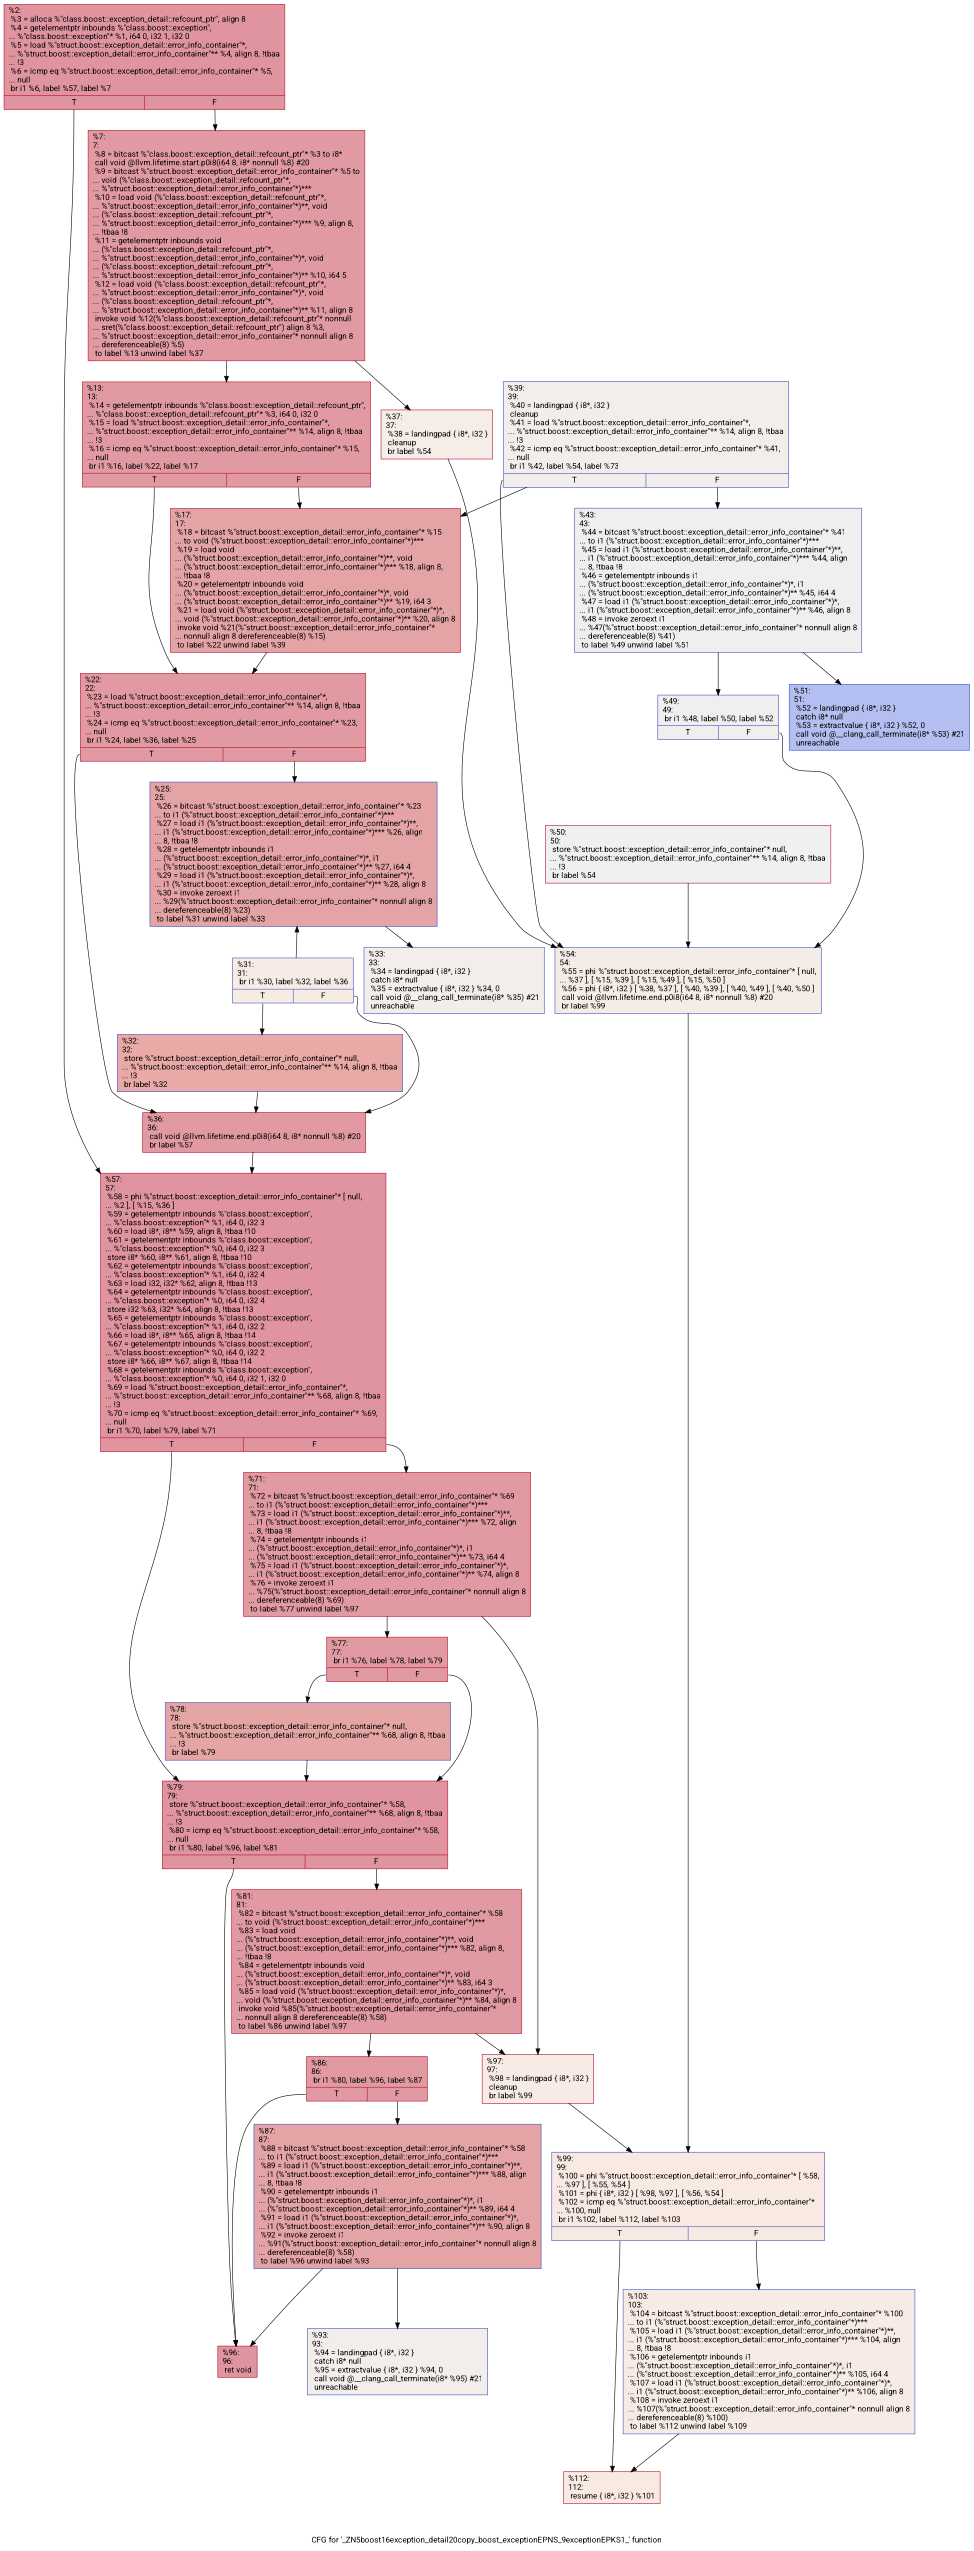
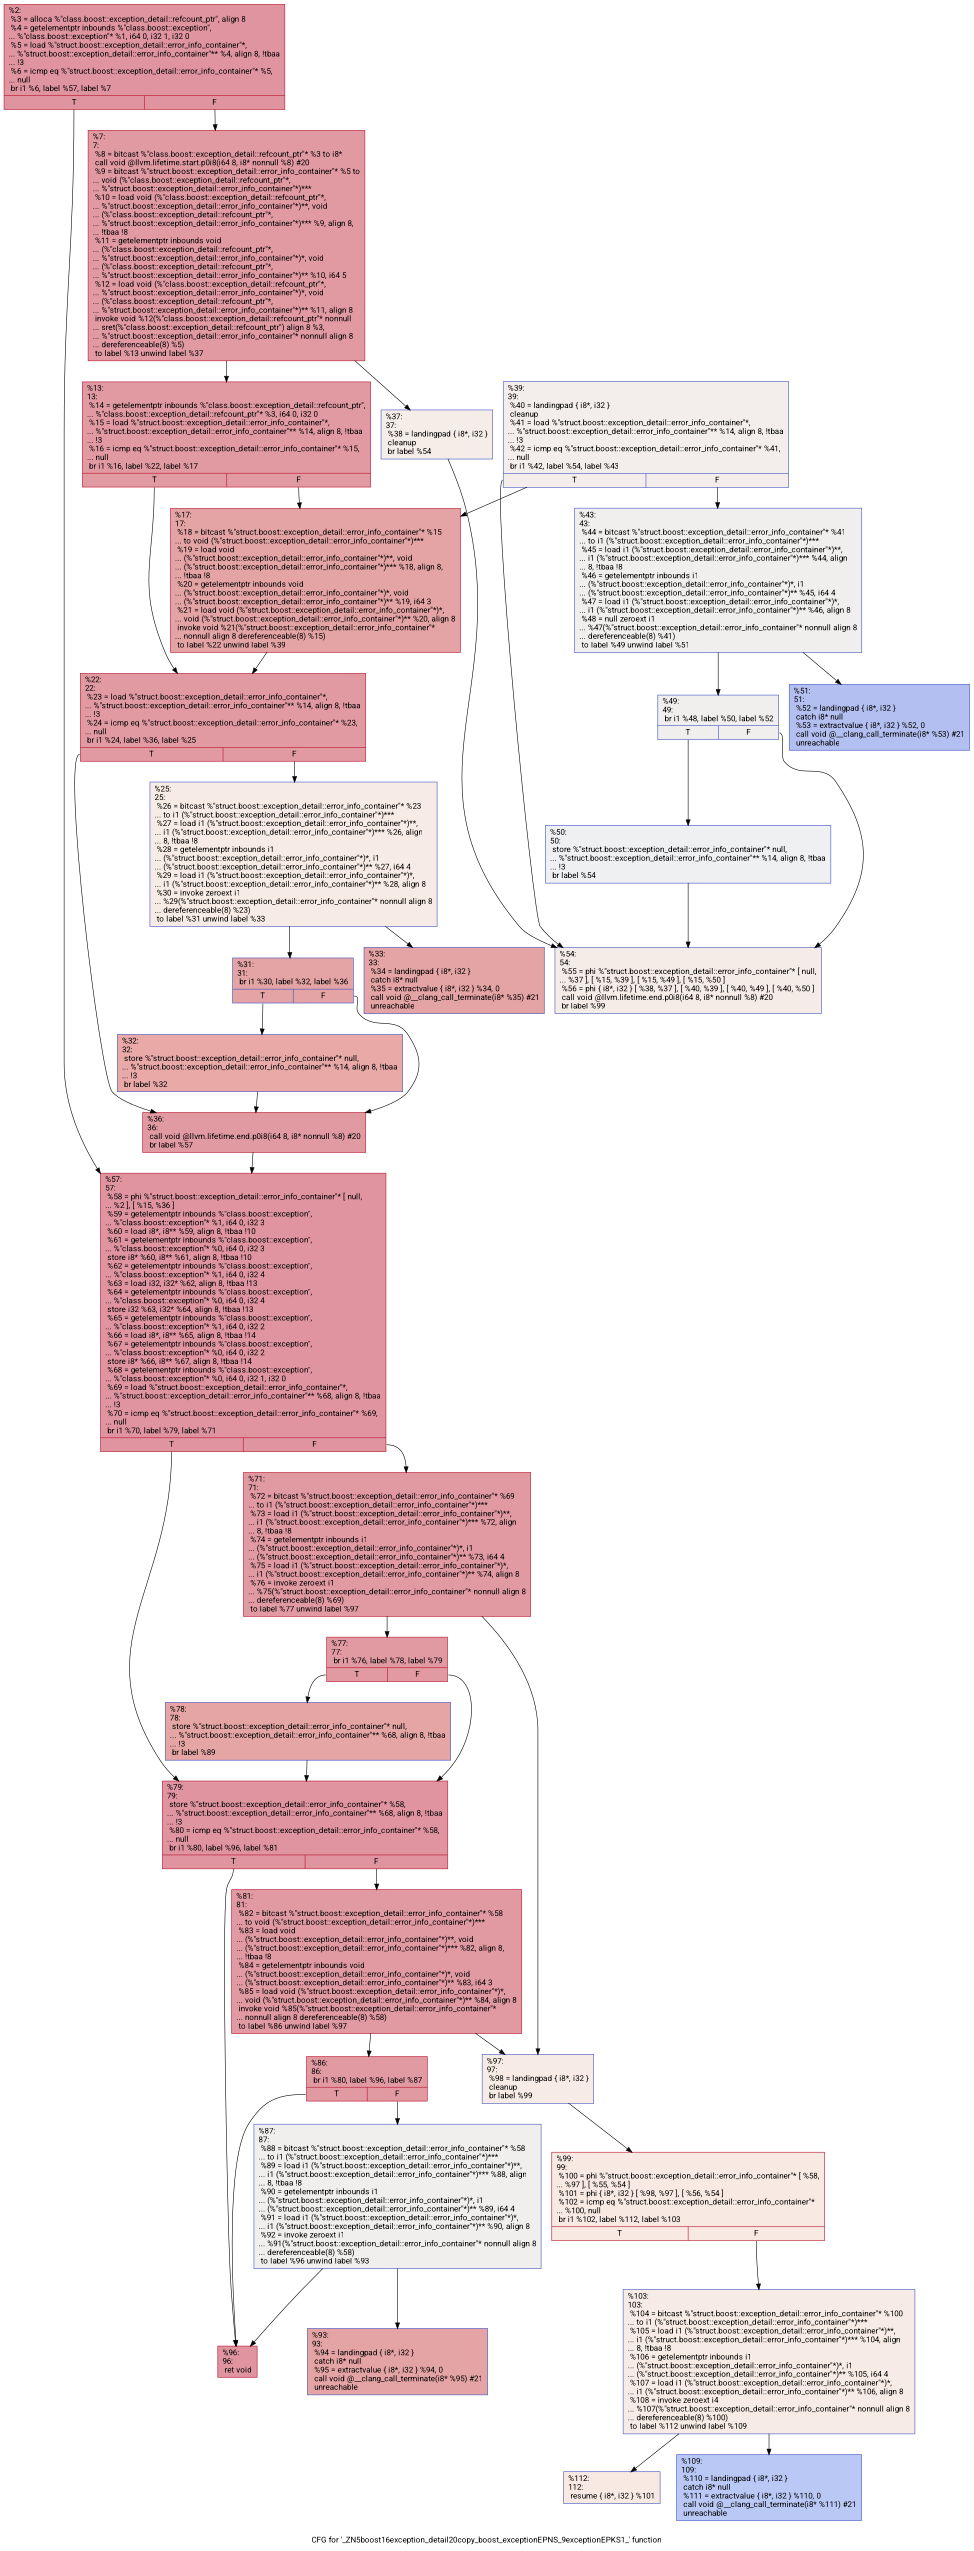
node "%37:": color #b70d28ff -> #3d50c3ff
node "%39:": text "br i1 %42, label %54, label %73" -> "br i1 %42, label %54, label %43"
node "%43:": text "%48 = invoke zeroext i1" -> "%48 = null zeroext i1"
edge "%49:" -> "%50:": added
node "%25:": fillcolor #c32e3170 -> #ecd3c570
node "%50:": color #b70d28ff -> #3d50c3ff
edge "%31:" -> "%25:": reversed
node "%31:": fillcolor #ecd3c570 -> #c32e3170
node "%33:": fillcolor #e3d9d370 -> #c32e3170
edge "%54:" -> "%99:": removed
node "%78:": text "br label %79" -> "br label %89"
node "%97:": color #b70d28ff -> #3d50c3ff
node "%87:": fillcolor #c32e3170 -> #e0dbd870
node "%99:": color #3d50c3ff -> #b70d28ff
edge "%99:" -> "%112:": removed
node "%93:": fillcolor #e3d9d370 -> #c32e3170
node "%103:": text "%108 = invoke zeroext i1" -> "%108 = invoke zeroext i4"
node "%112:": color #b70d28ff -> #3d50c3ff
node "%109:": added
